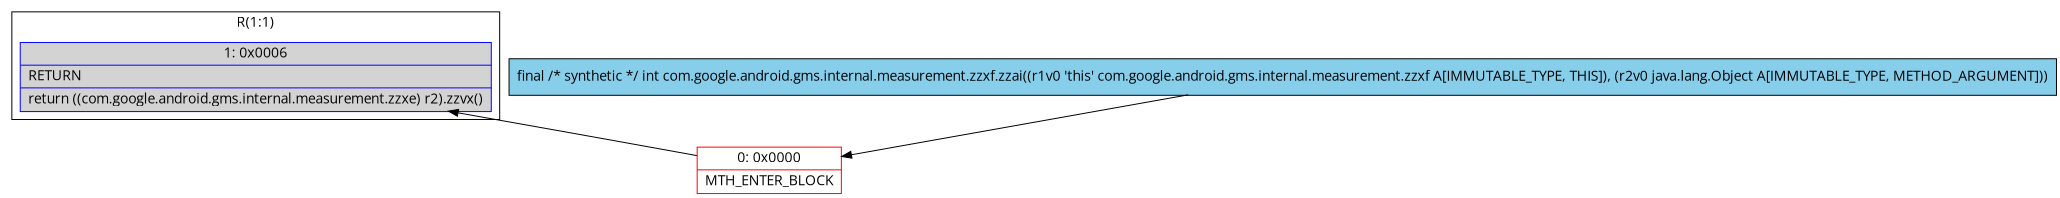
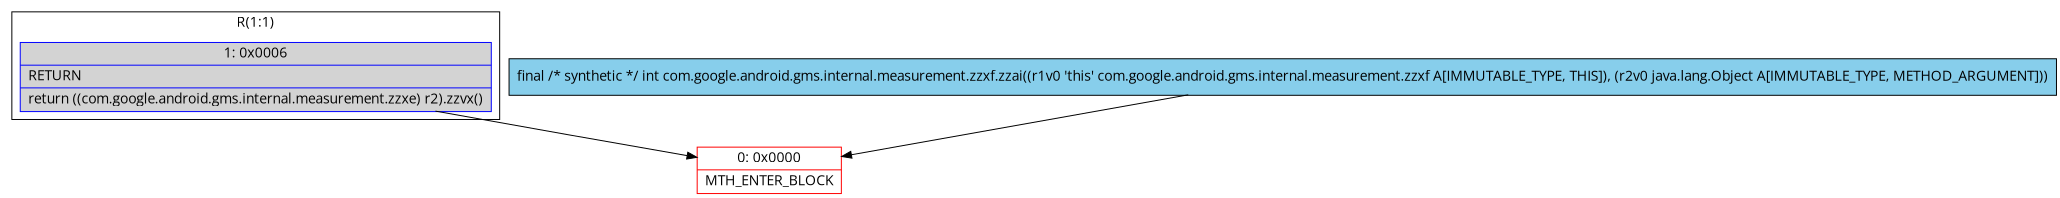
edge "0: 0x0000" -> "1: 0x0006": reversed
